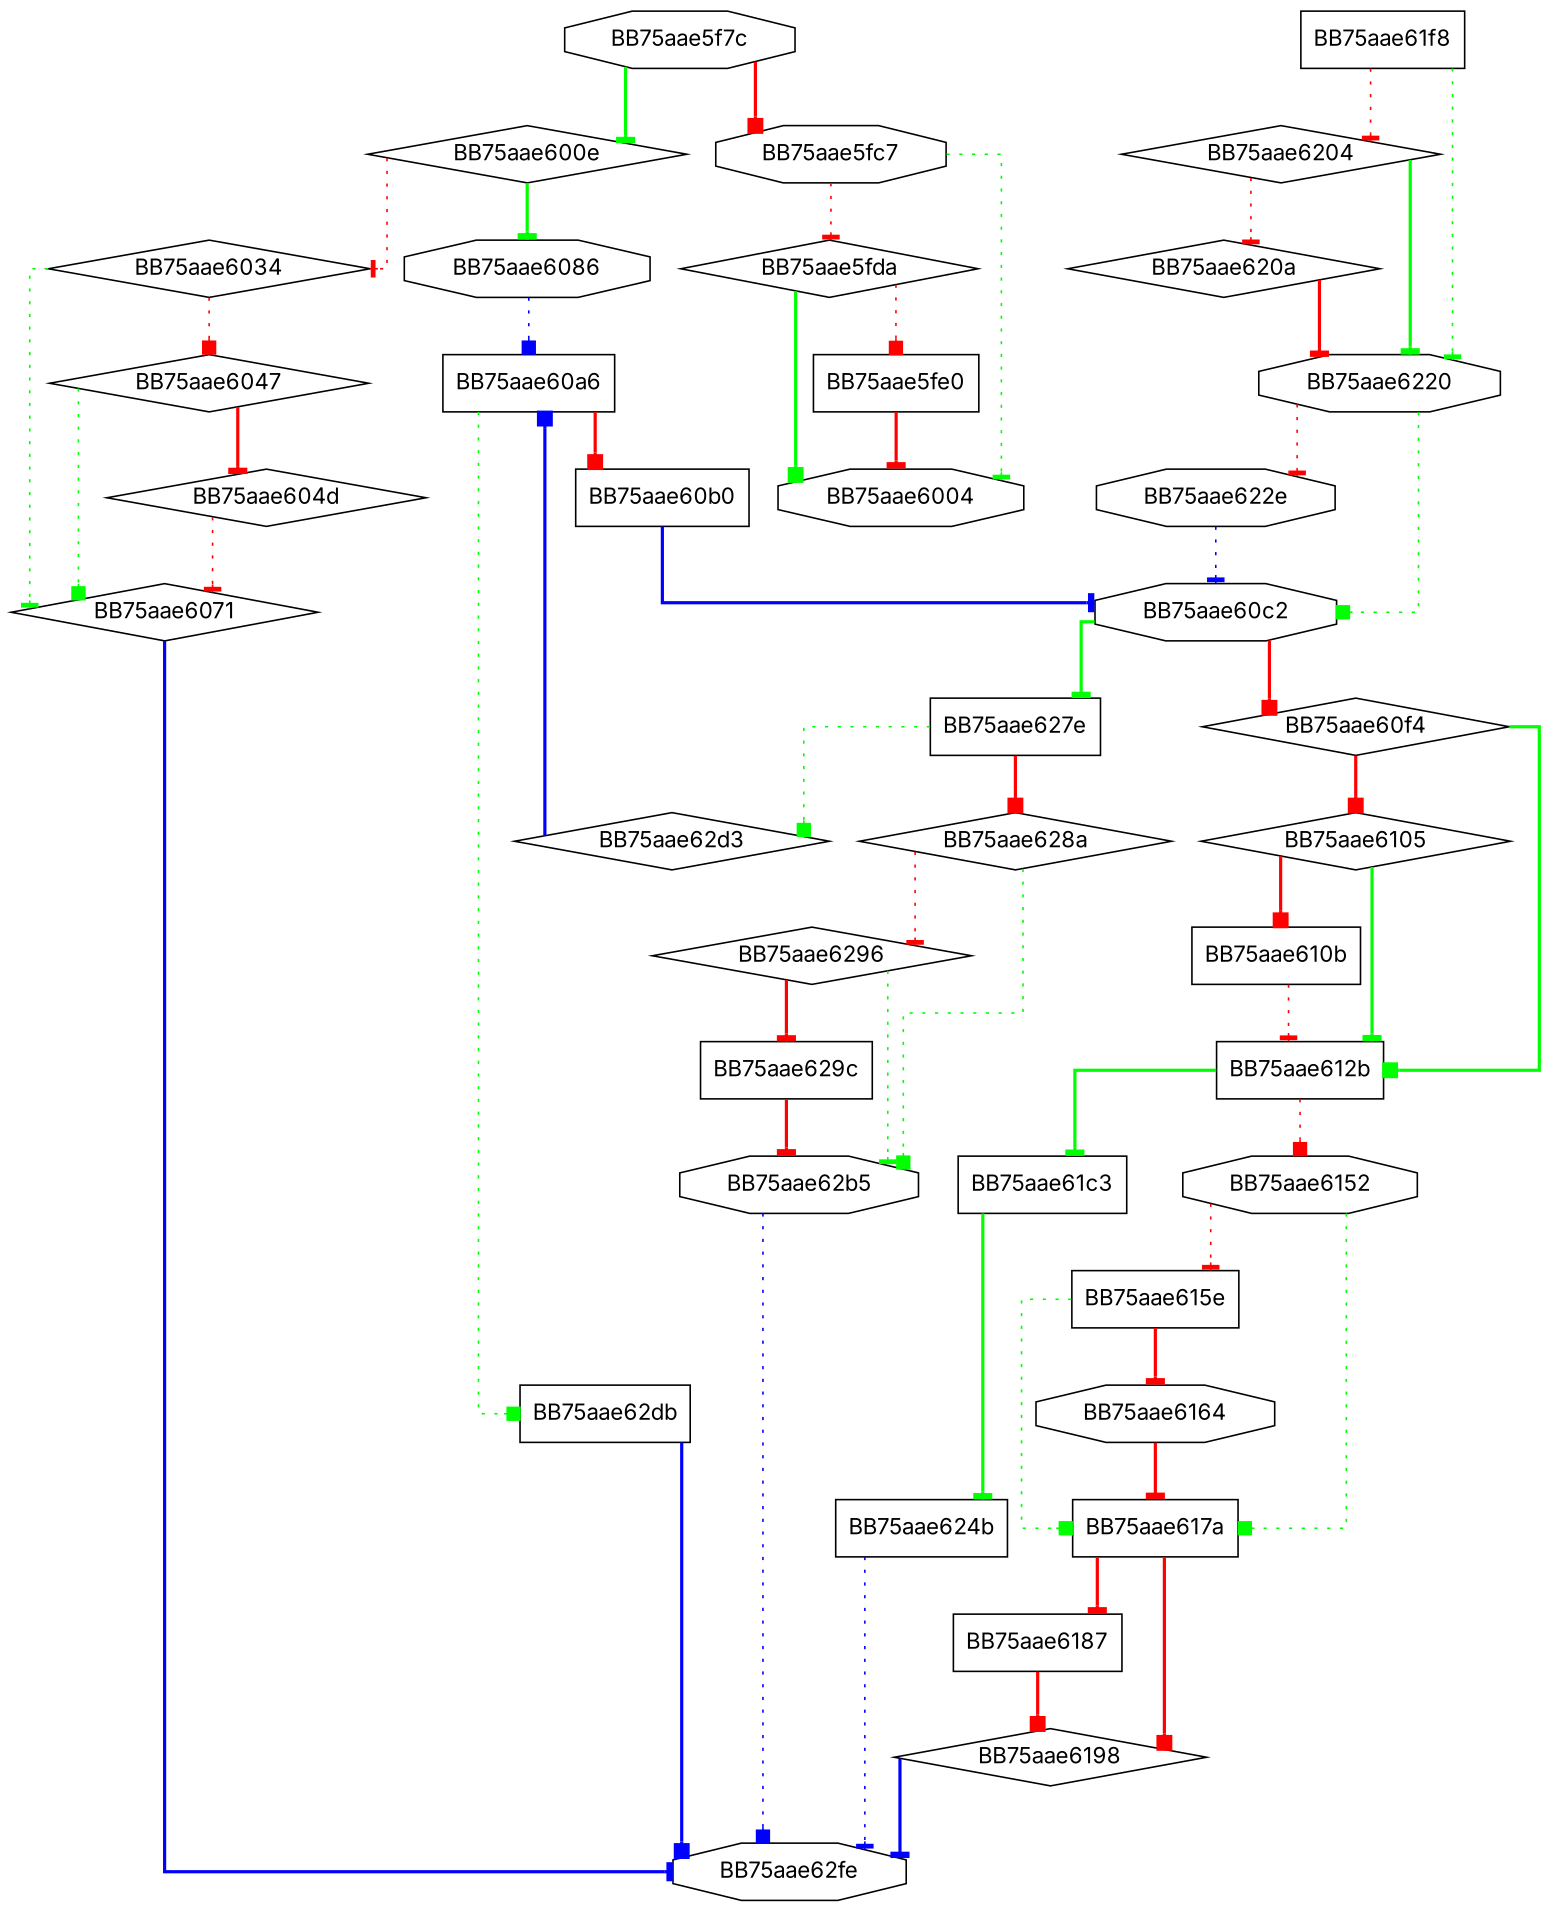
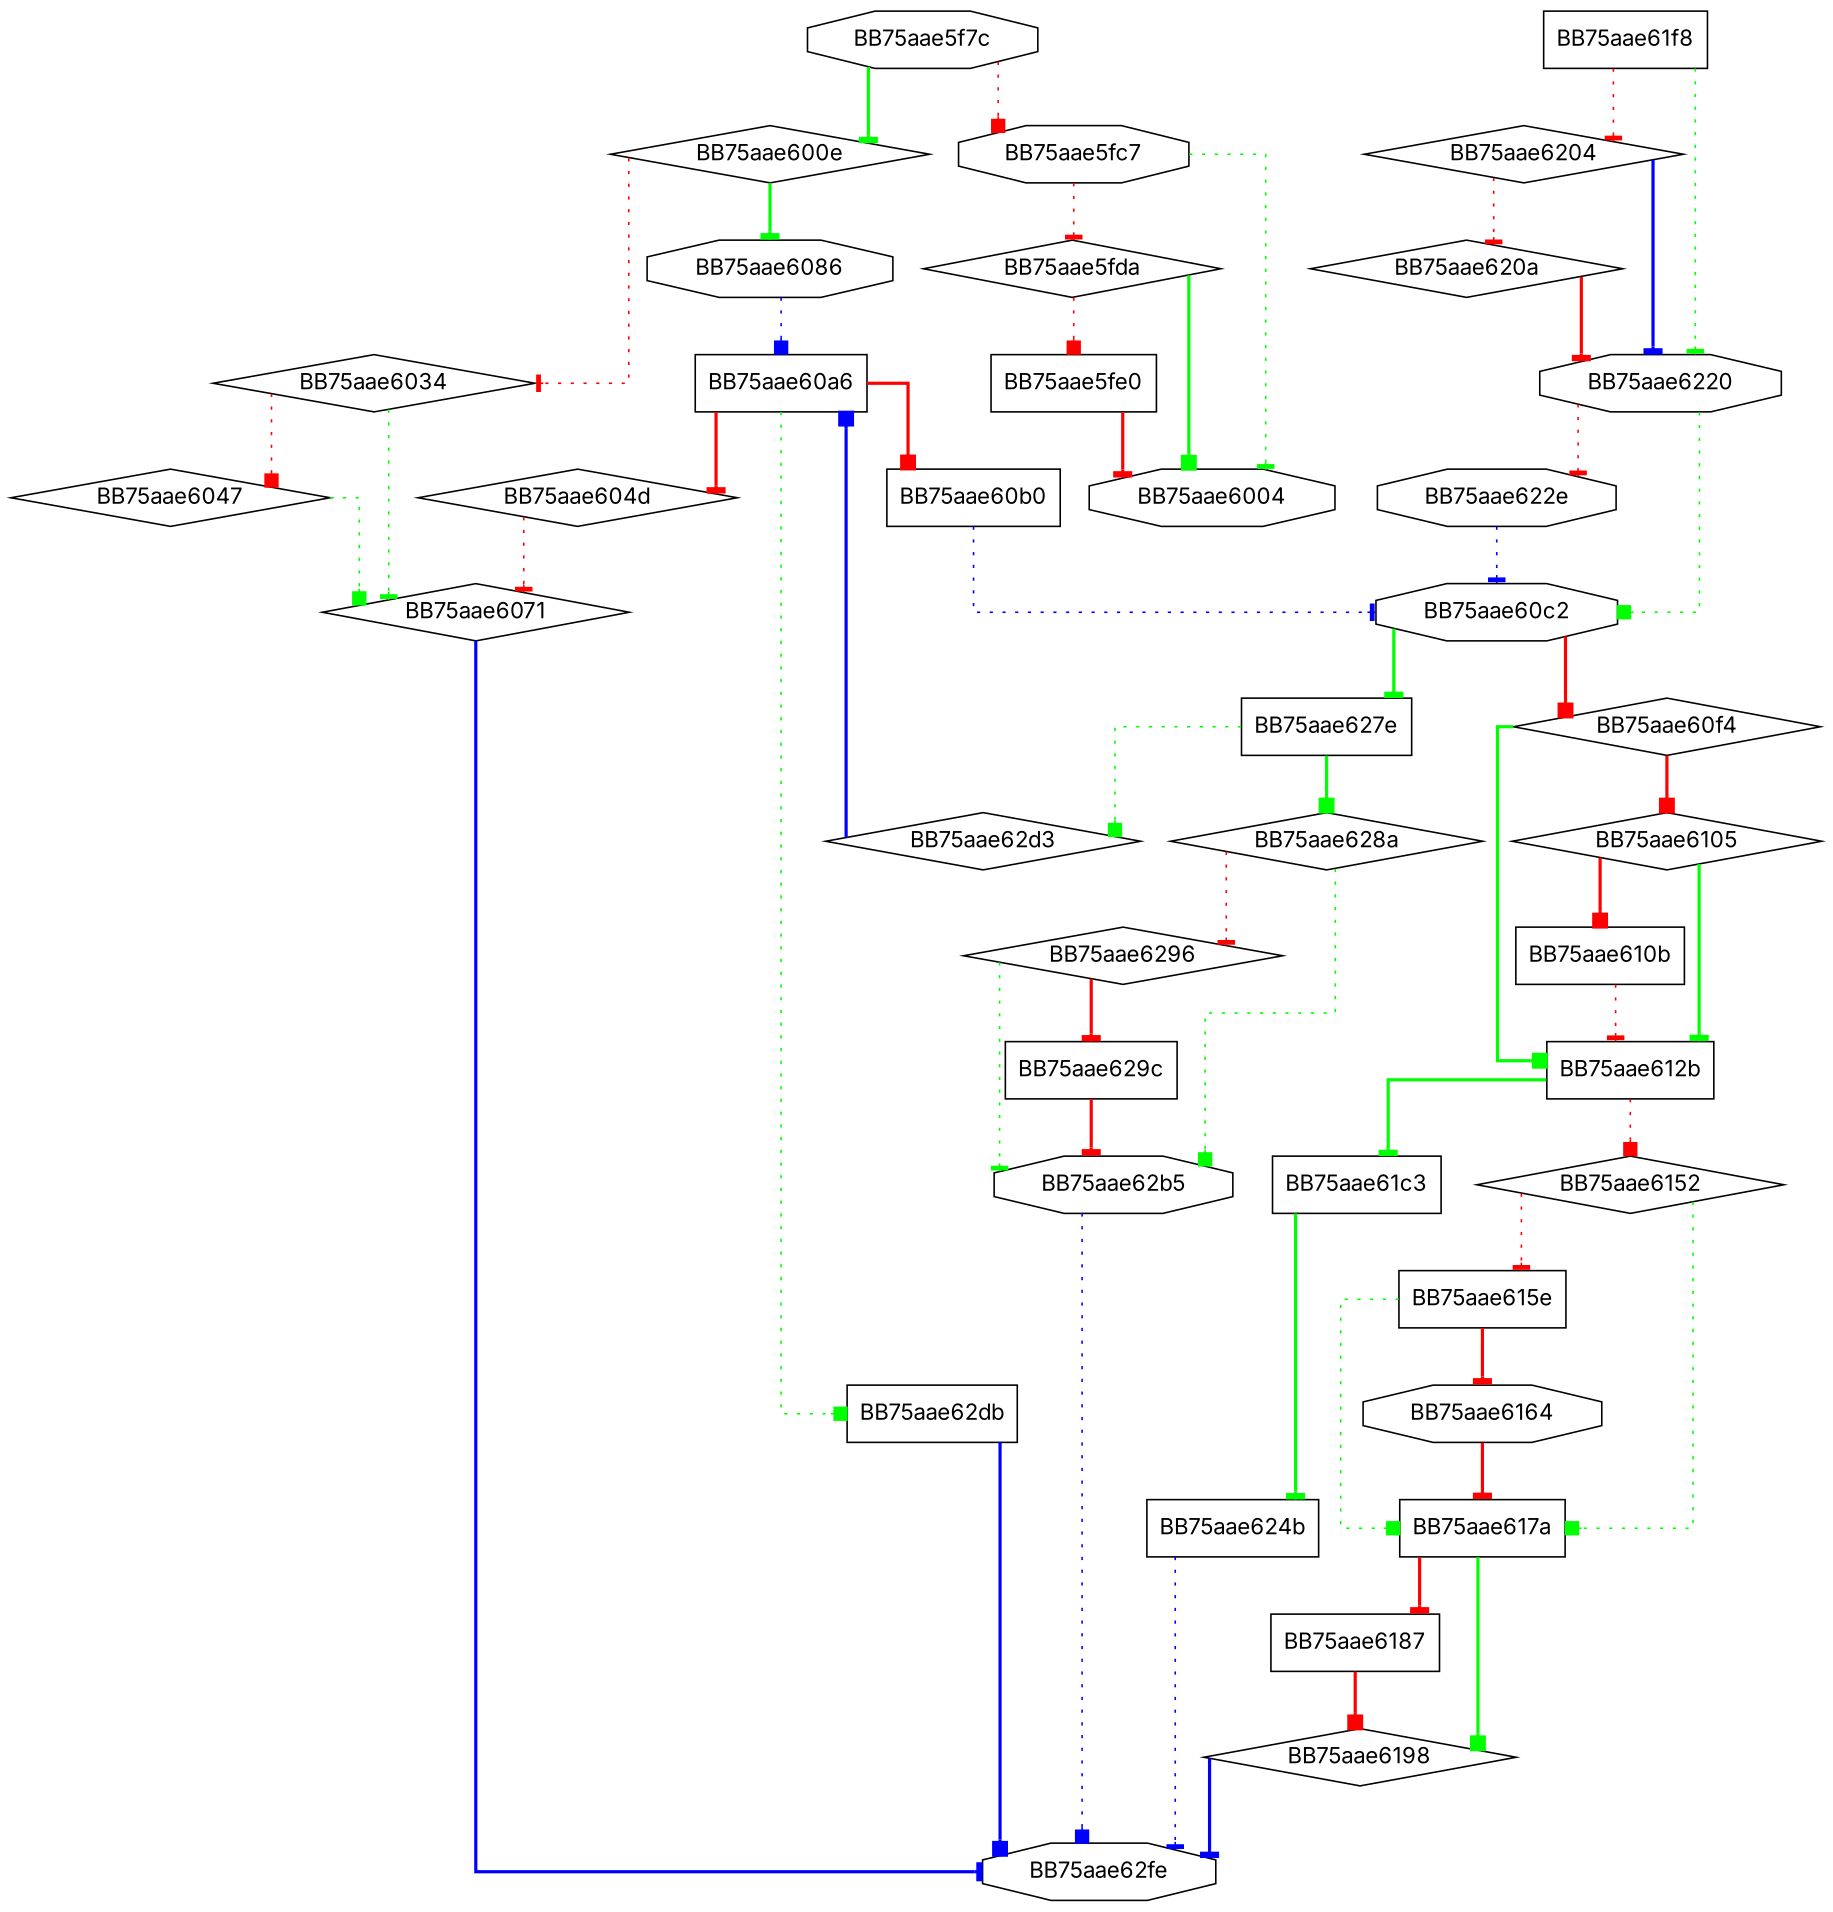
edge "BB75aae5f7c" -> "BB75aae5fc7": style bold -> dotted
edge "BB75aae6204" -> "BB75aae6220": color green -> blue
edge "BB75aae6047" -> "BB75aae604d": now "BB75aae60a6" -> "BB75aae604d"
edge "BB75aae60b0" -> "BB75aae60c2": style bold -> dotted
edge "BB75aae627e" -> "BB75aae628a": color red -> green
node "BB75aae6152": shape octagon -> diamond
edge "BB75aae617a" -> "BB75aae6198": color red -> green
